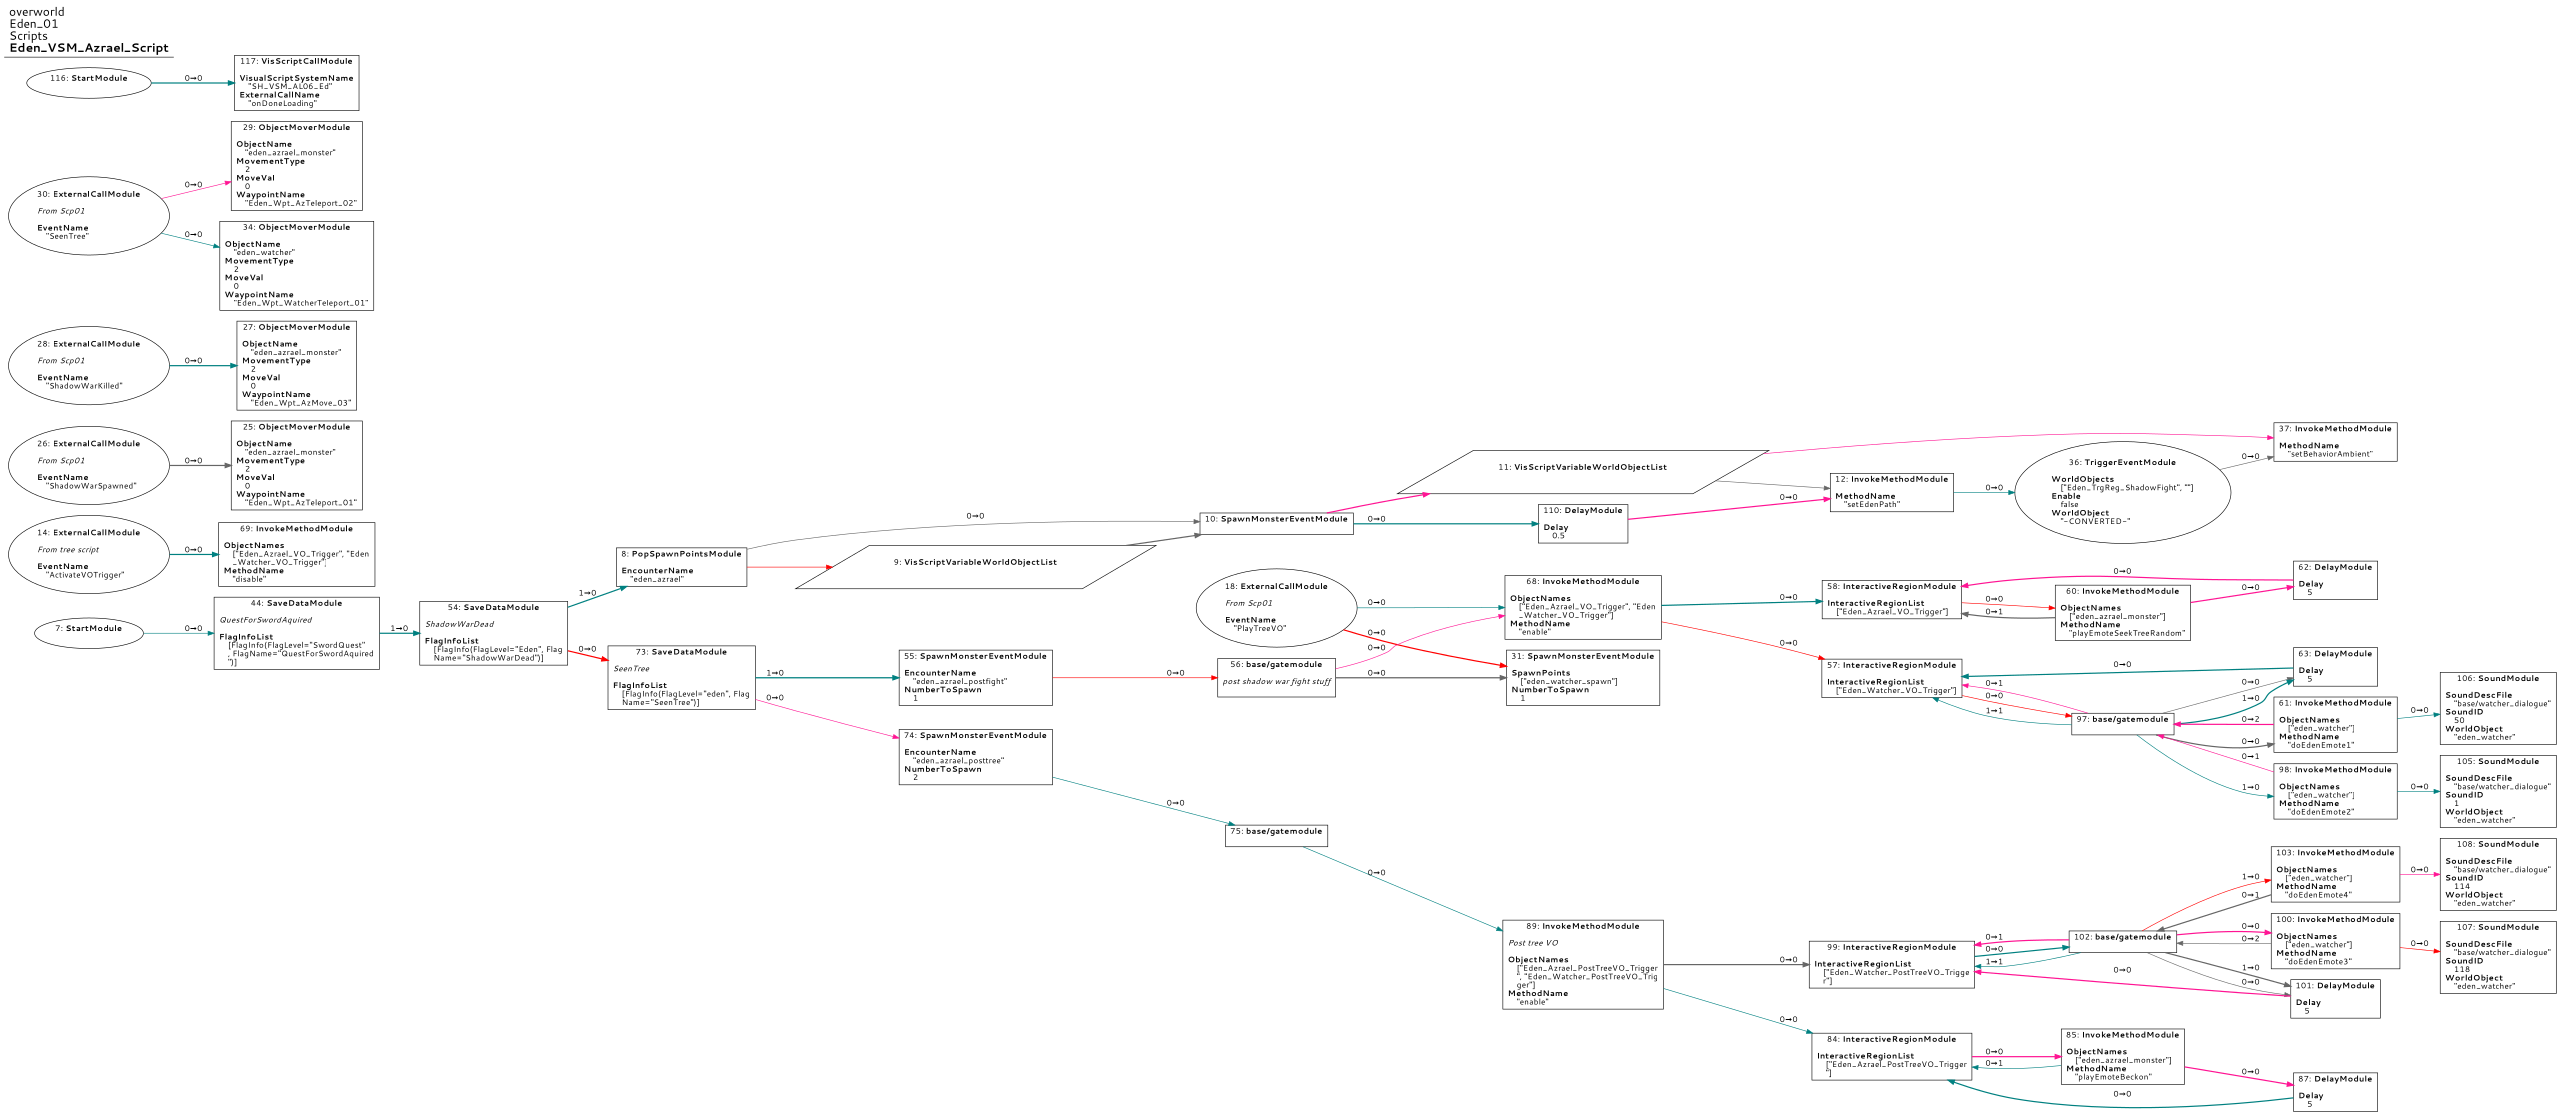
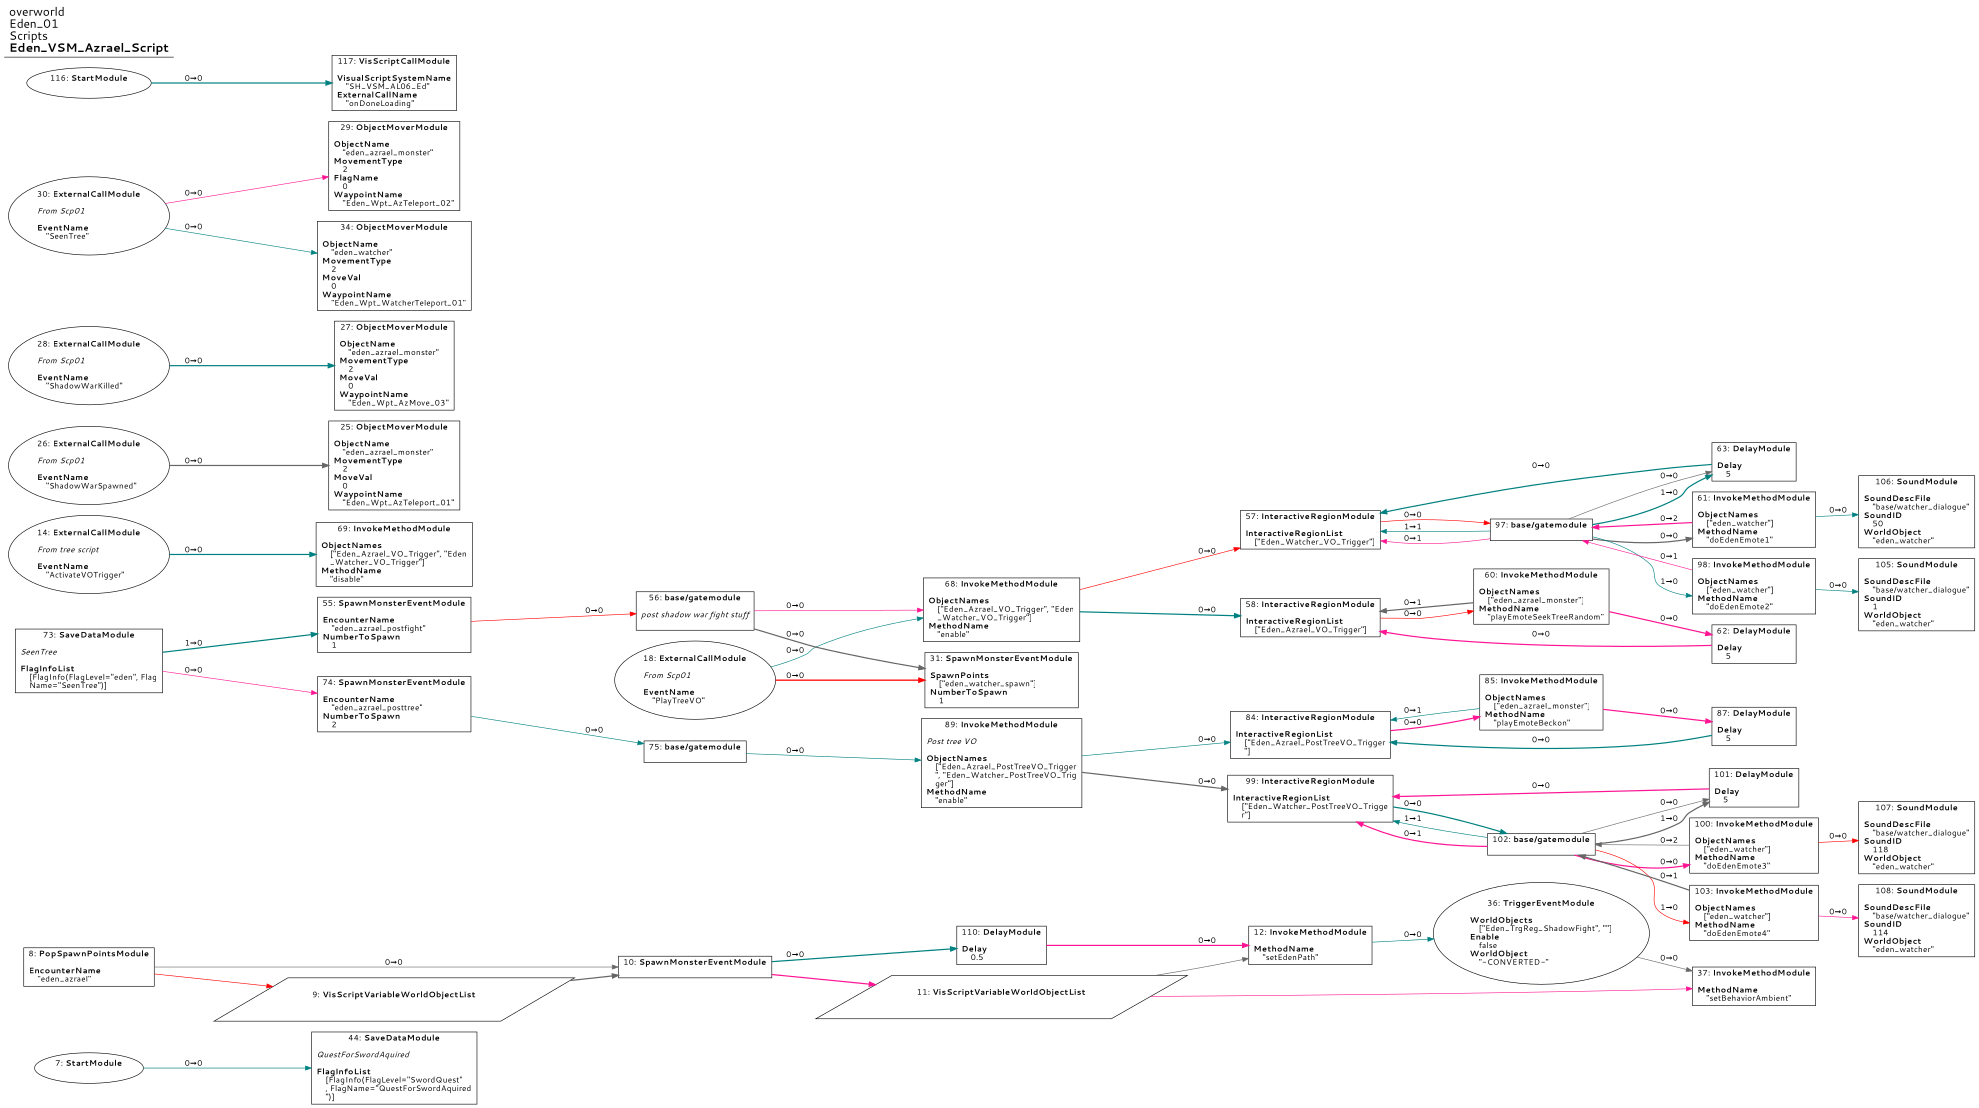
node "29:": text "MoveVal" -> "FlagName"
node "54:": removed
